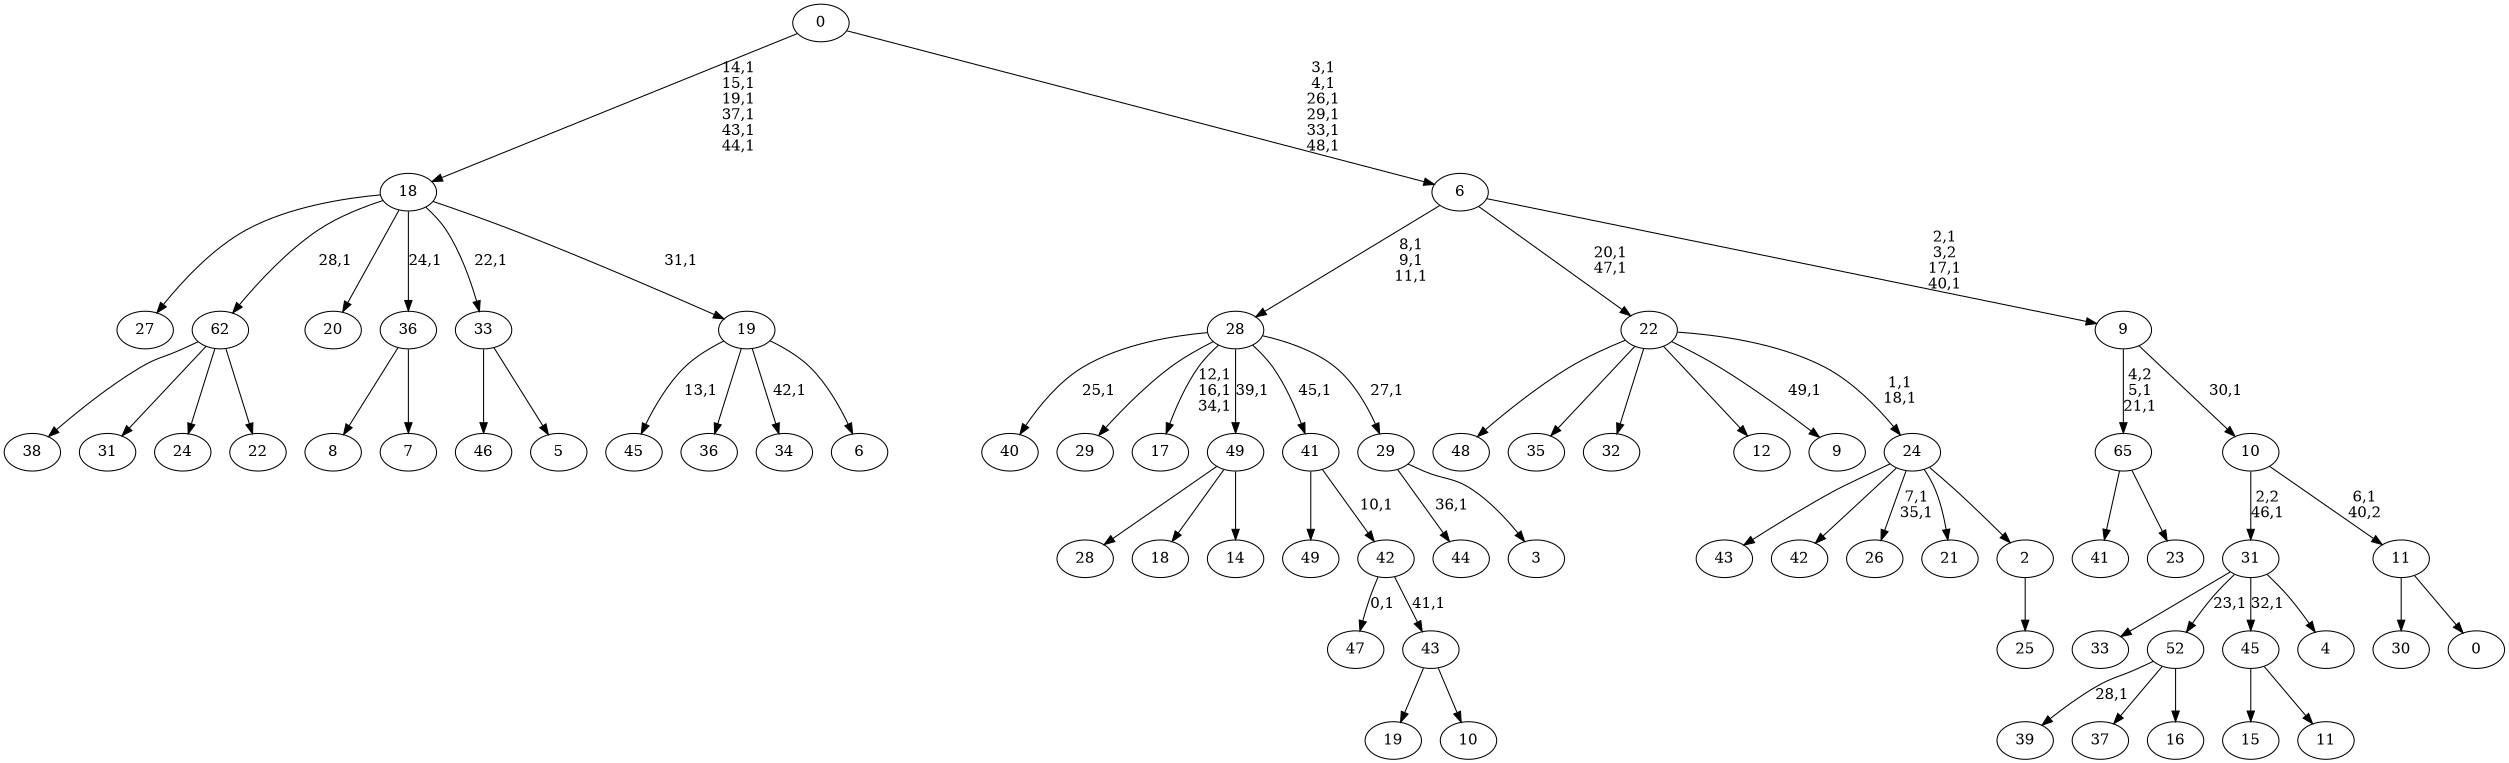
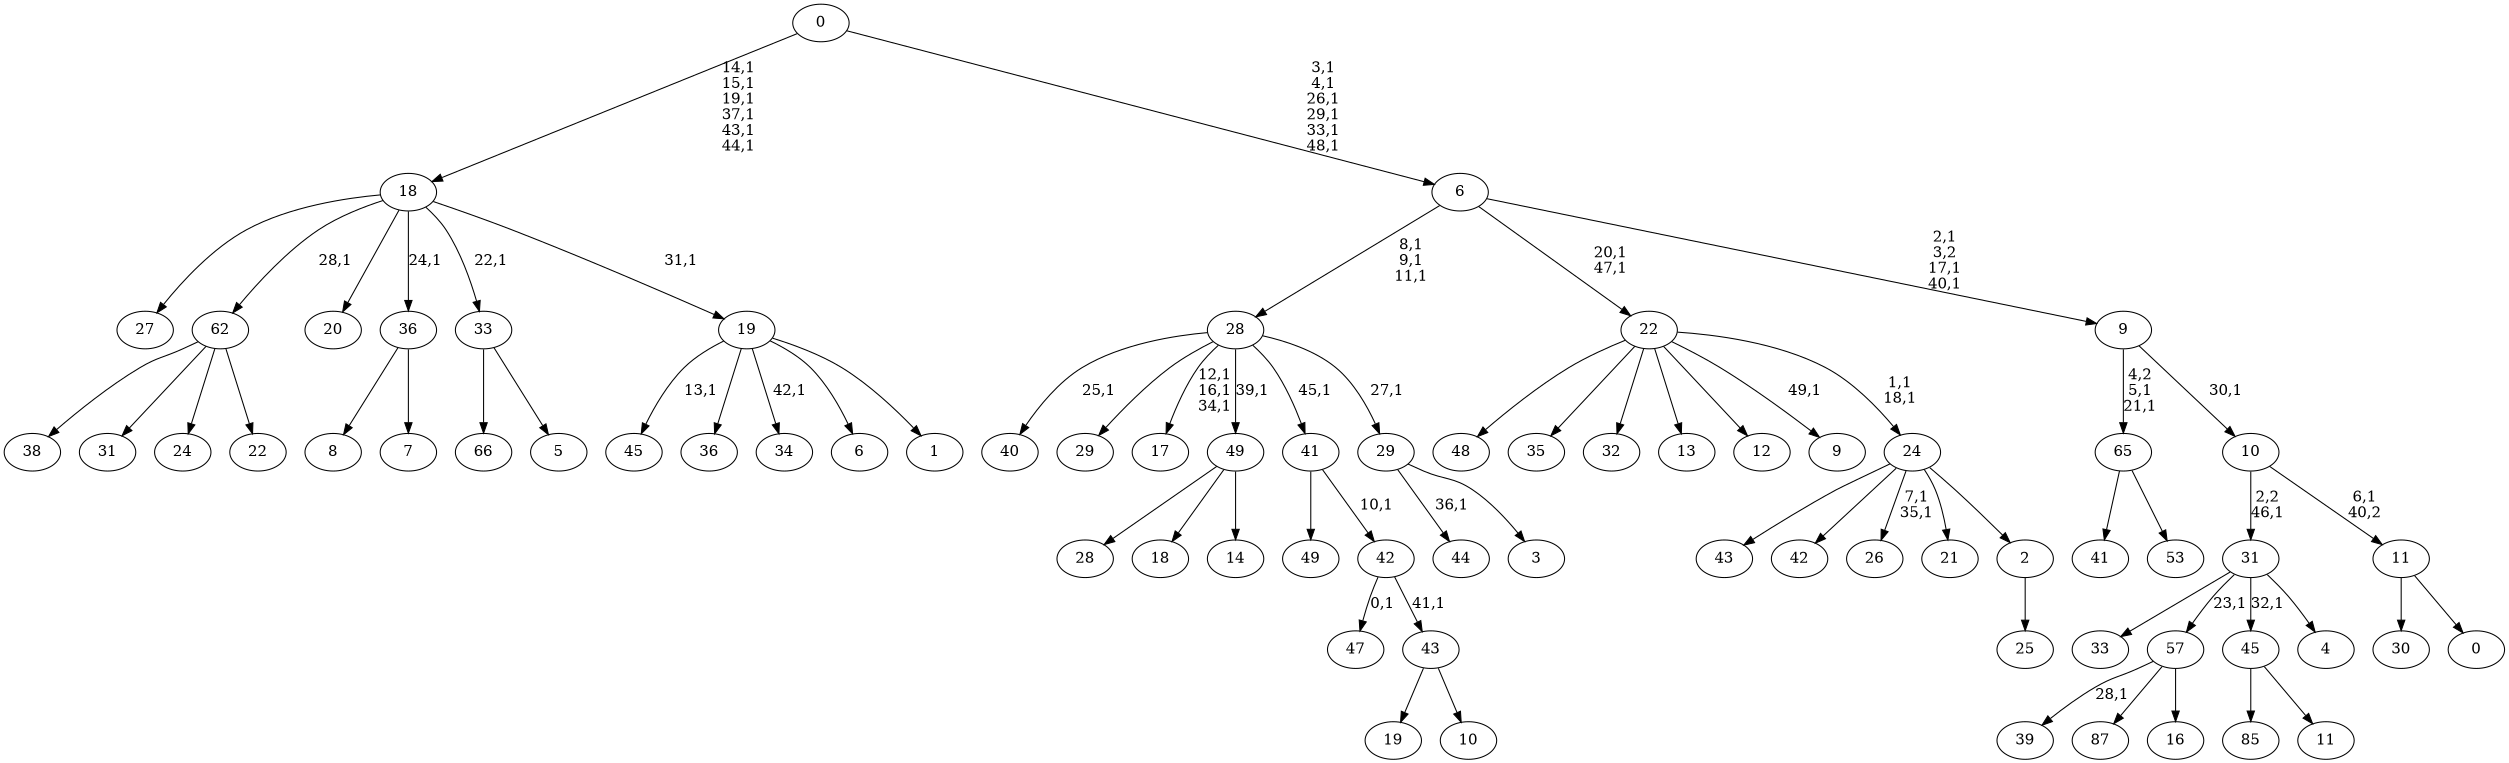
node "46": label "46" -> "66"
node "1": added
node "13": added
node "23": label "23" -> "53"
node "52": label "52" -> "57"
node "37": label "37" -> "87"
node "15": label "15" -> "85"
